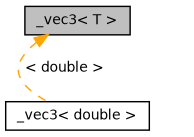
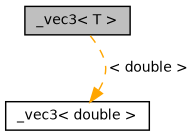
edge "_vec3< double >" -> "_vec3< T >": reversed
